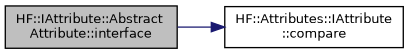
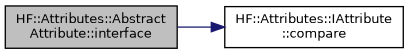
node "HF::IAttribute::Abstract Attribute::interface": label "HF::IAttribute::Abstract Attribute::interface" -> "HF::Attributes::Abstract Attribute::interface"
